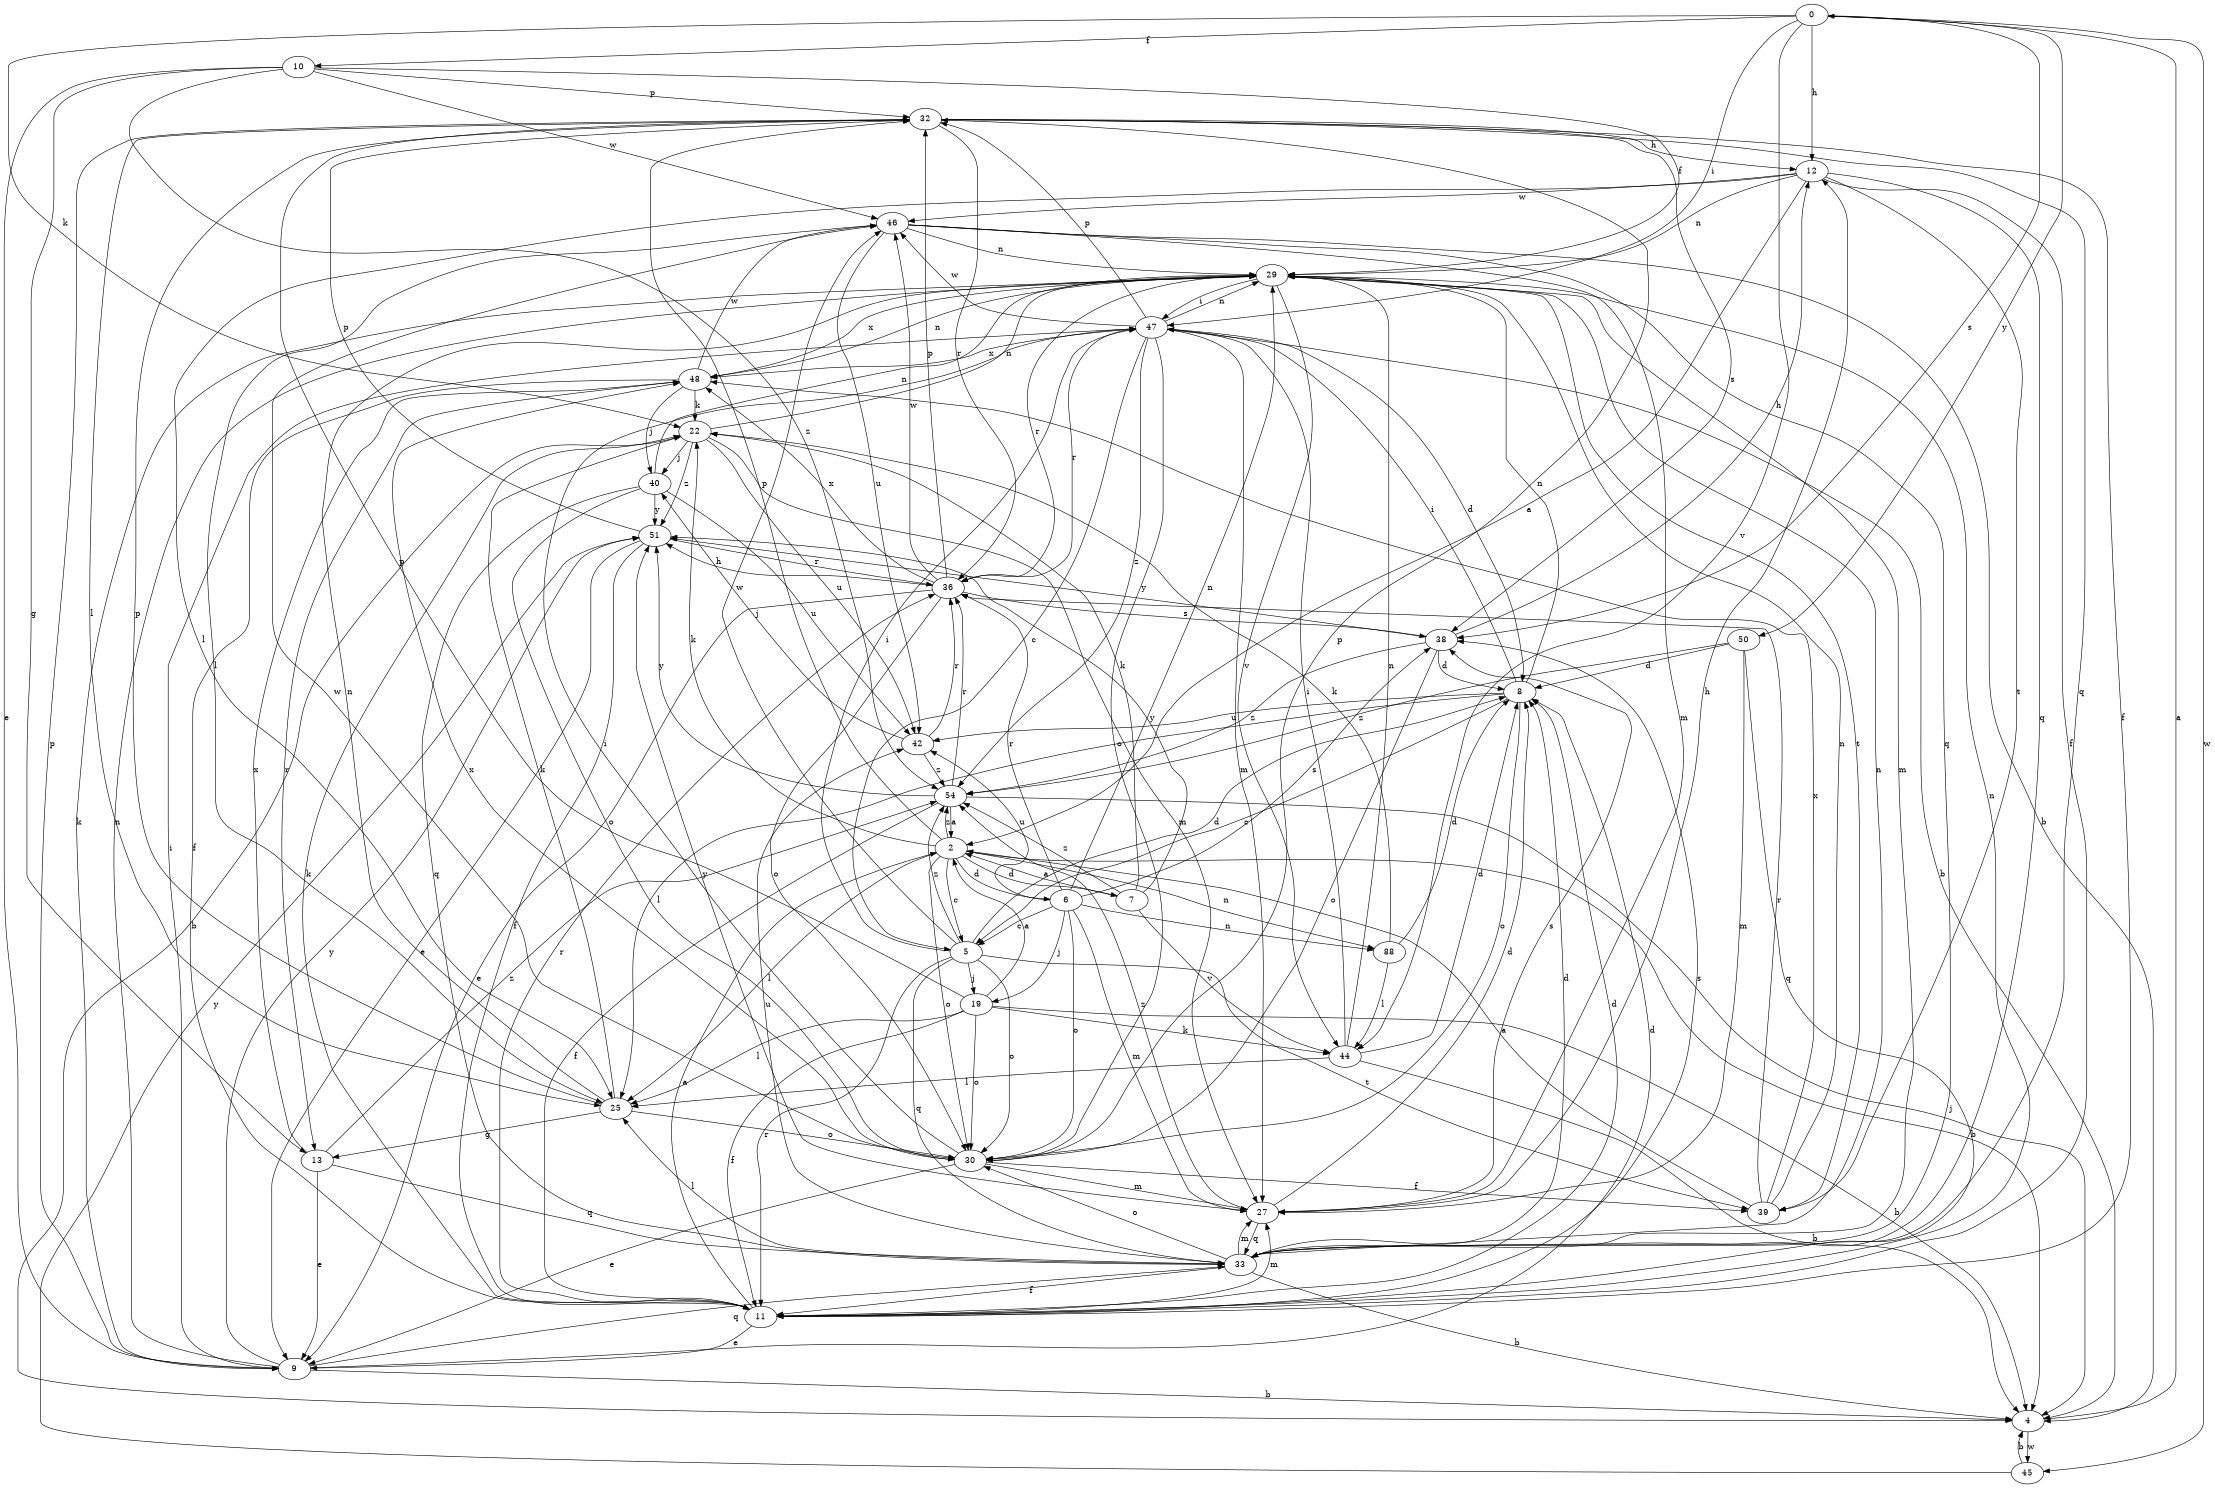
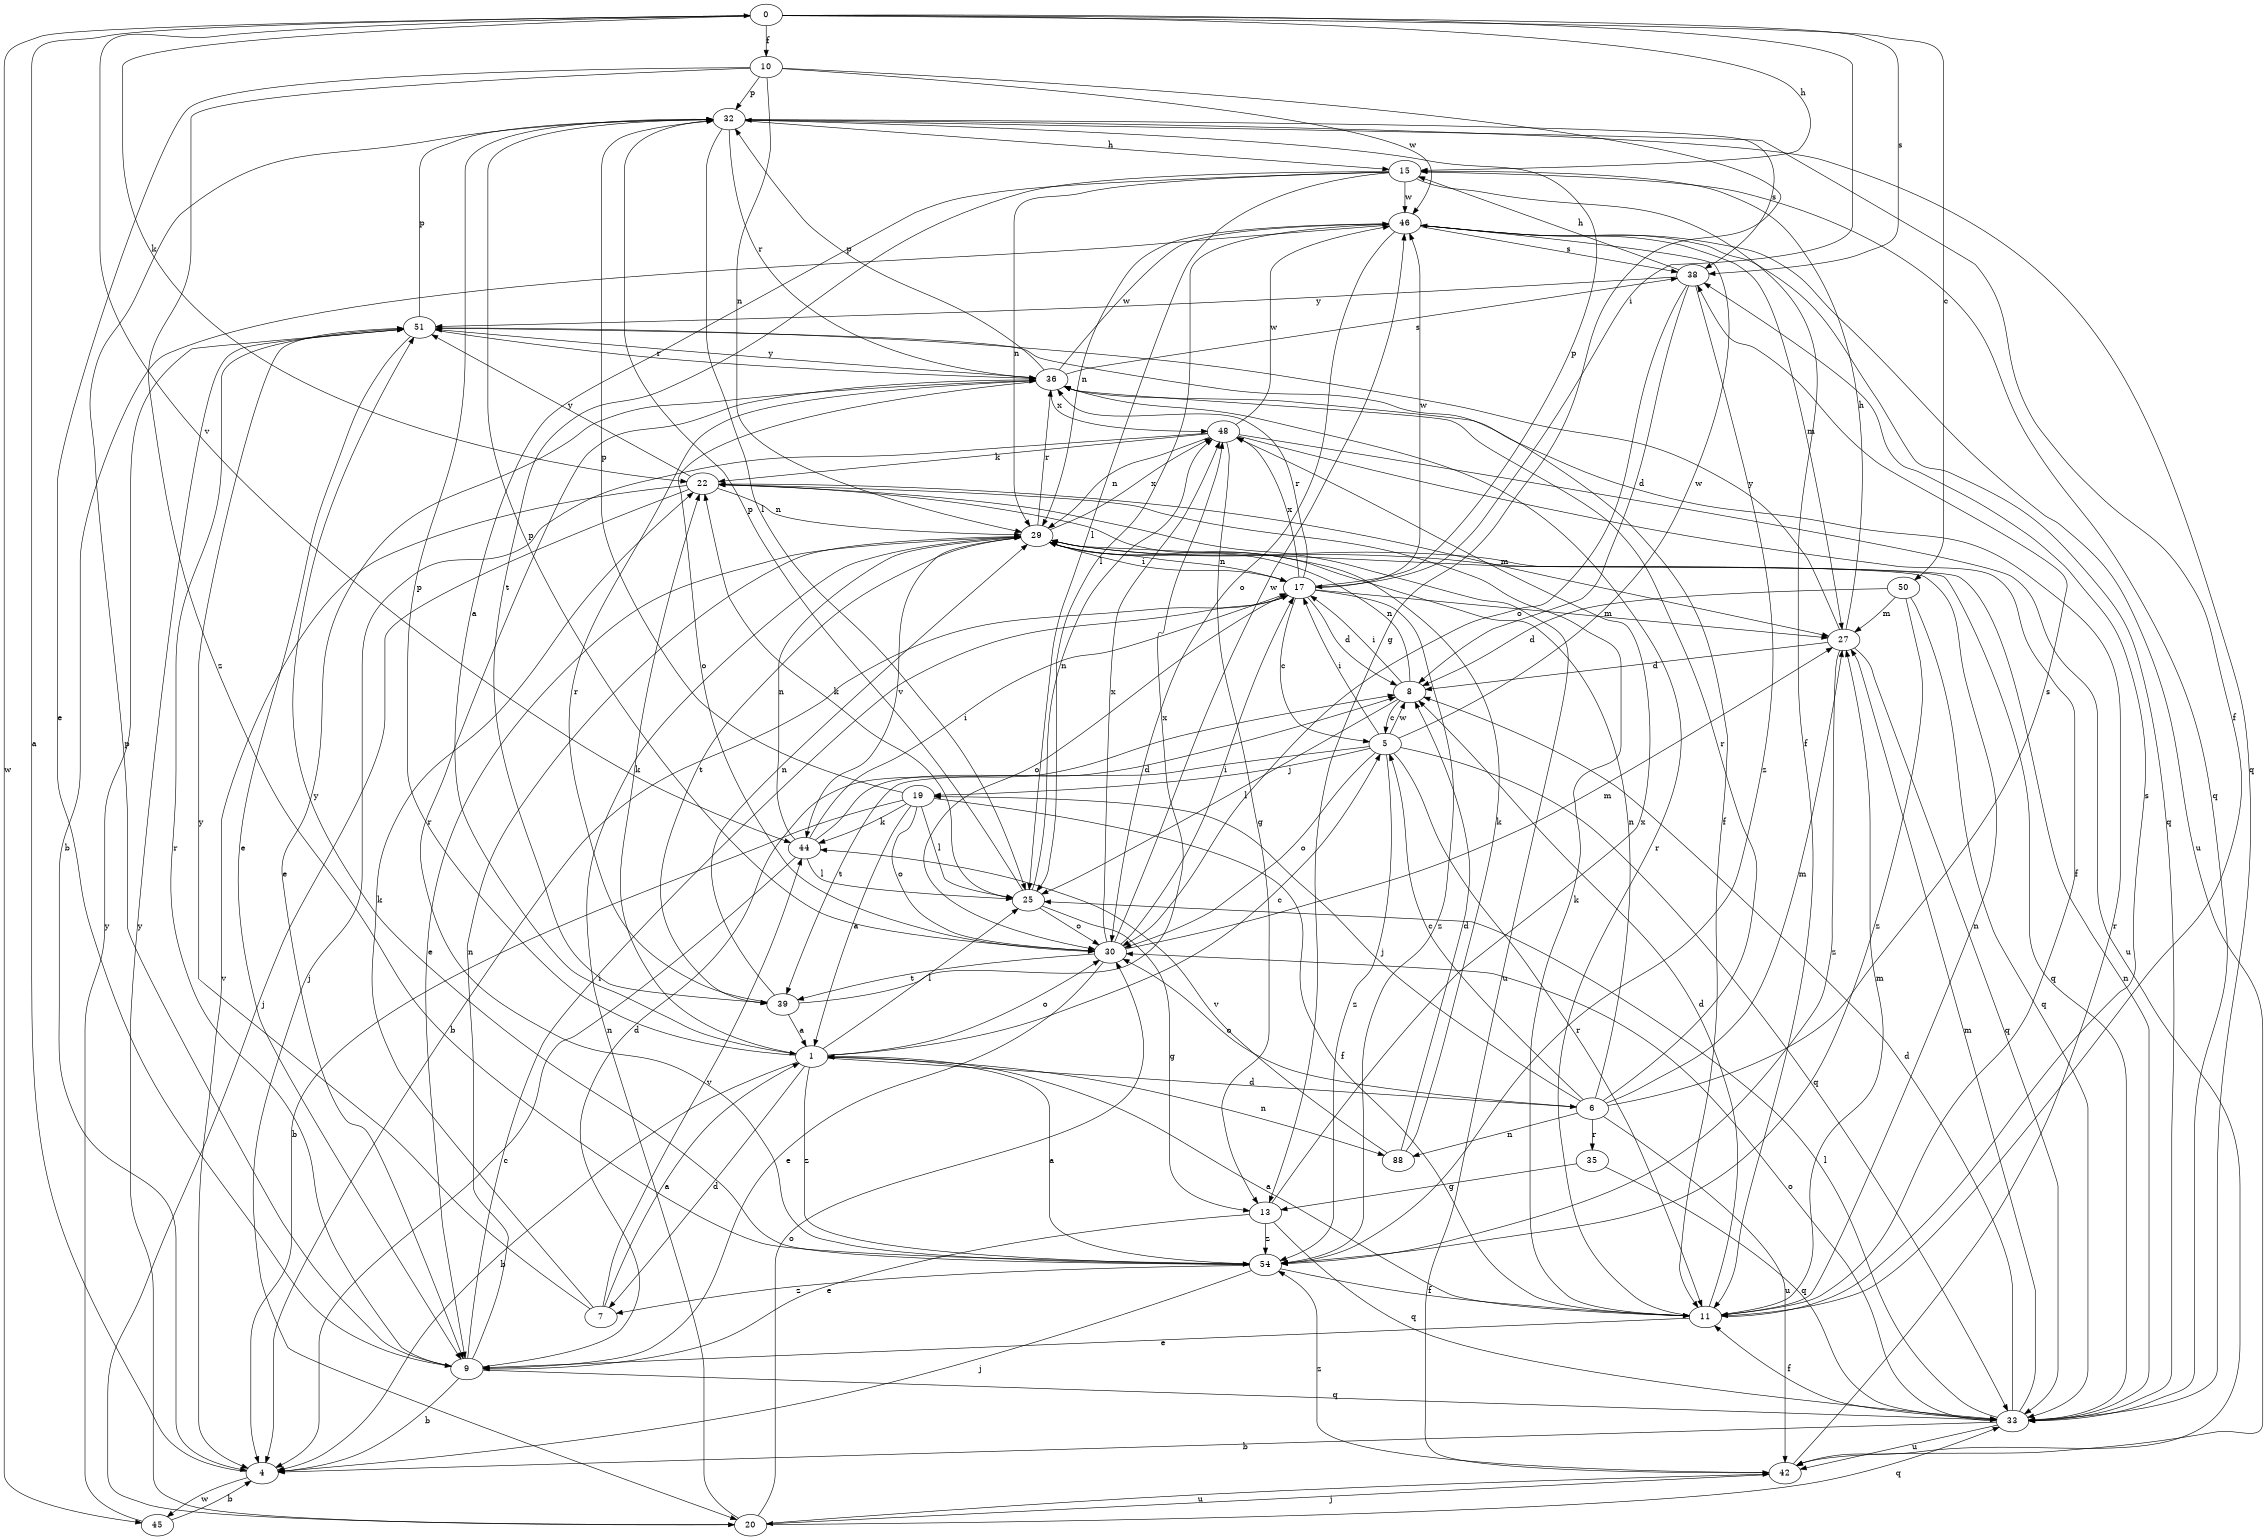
edge "10" -> "29": label "f" -> "n"
node "12": label "12" -> "15"
node "47": label "47" -> "17"
edge "0" -> "50": label "y" -> "c"
edge "25" -> "29": now "25" -> "48"
edge "32" -> "9": reversed
node "40": label "40" -> "20"
edge "22" -> "51": label "z" -> "y"
edge "36" -> "51": label "h" -> "y"
edge "8" -> "42": now "48" -> "42"
edge "48" -> "13": label "r" -> "g"
edge "29" -> "33": label "m" -> "q"
edge "29" -> "9": label "k" -> "e"
edge "5" -> "8": label "d" -> "w"
node "2": label "2" -> "1"
edge "7" -> "54": reversed
edge "22" -> "4": label "b" -> "v"
edge "27" -> "38": now "46" -> "38"
edge "9" -> "51": label "y" -> "r"
edge "88" -> "44": label "l" -> "v"
edge "8" -> "30": now "46" -> "30"
node "35": added
edge "30" -> "39": label "f" -> "t"
edge "44" -> "4": label "b" -> "c"
edge "50" -> "11": now "50" -> "33"
